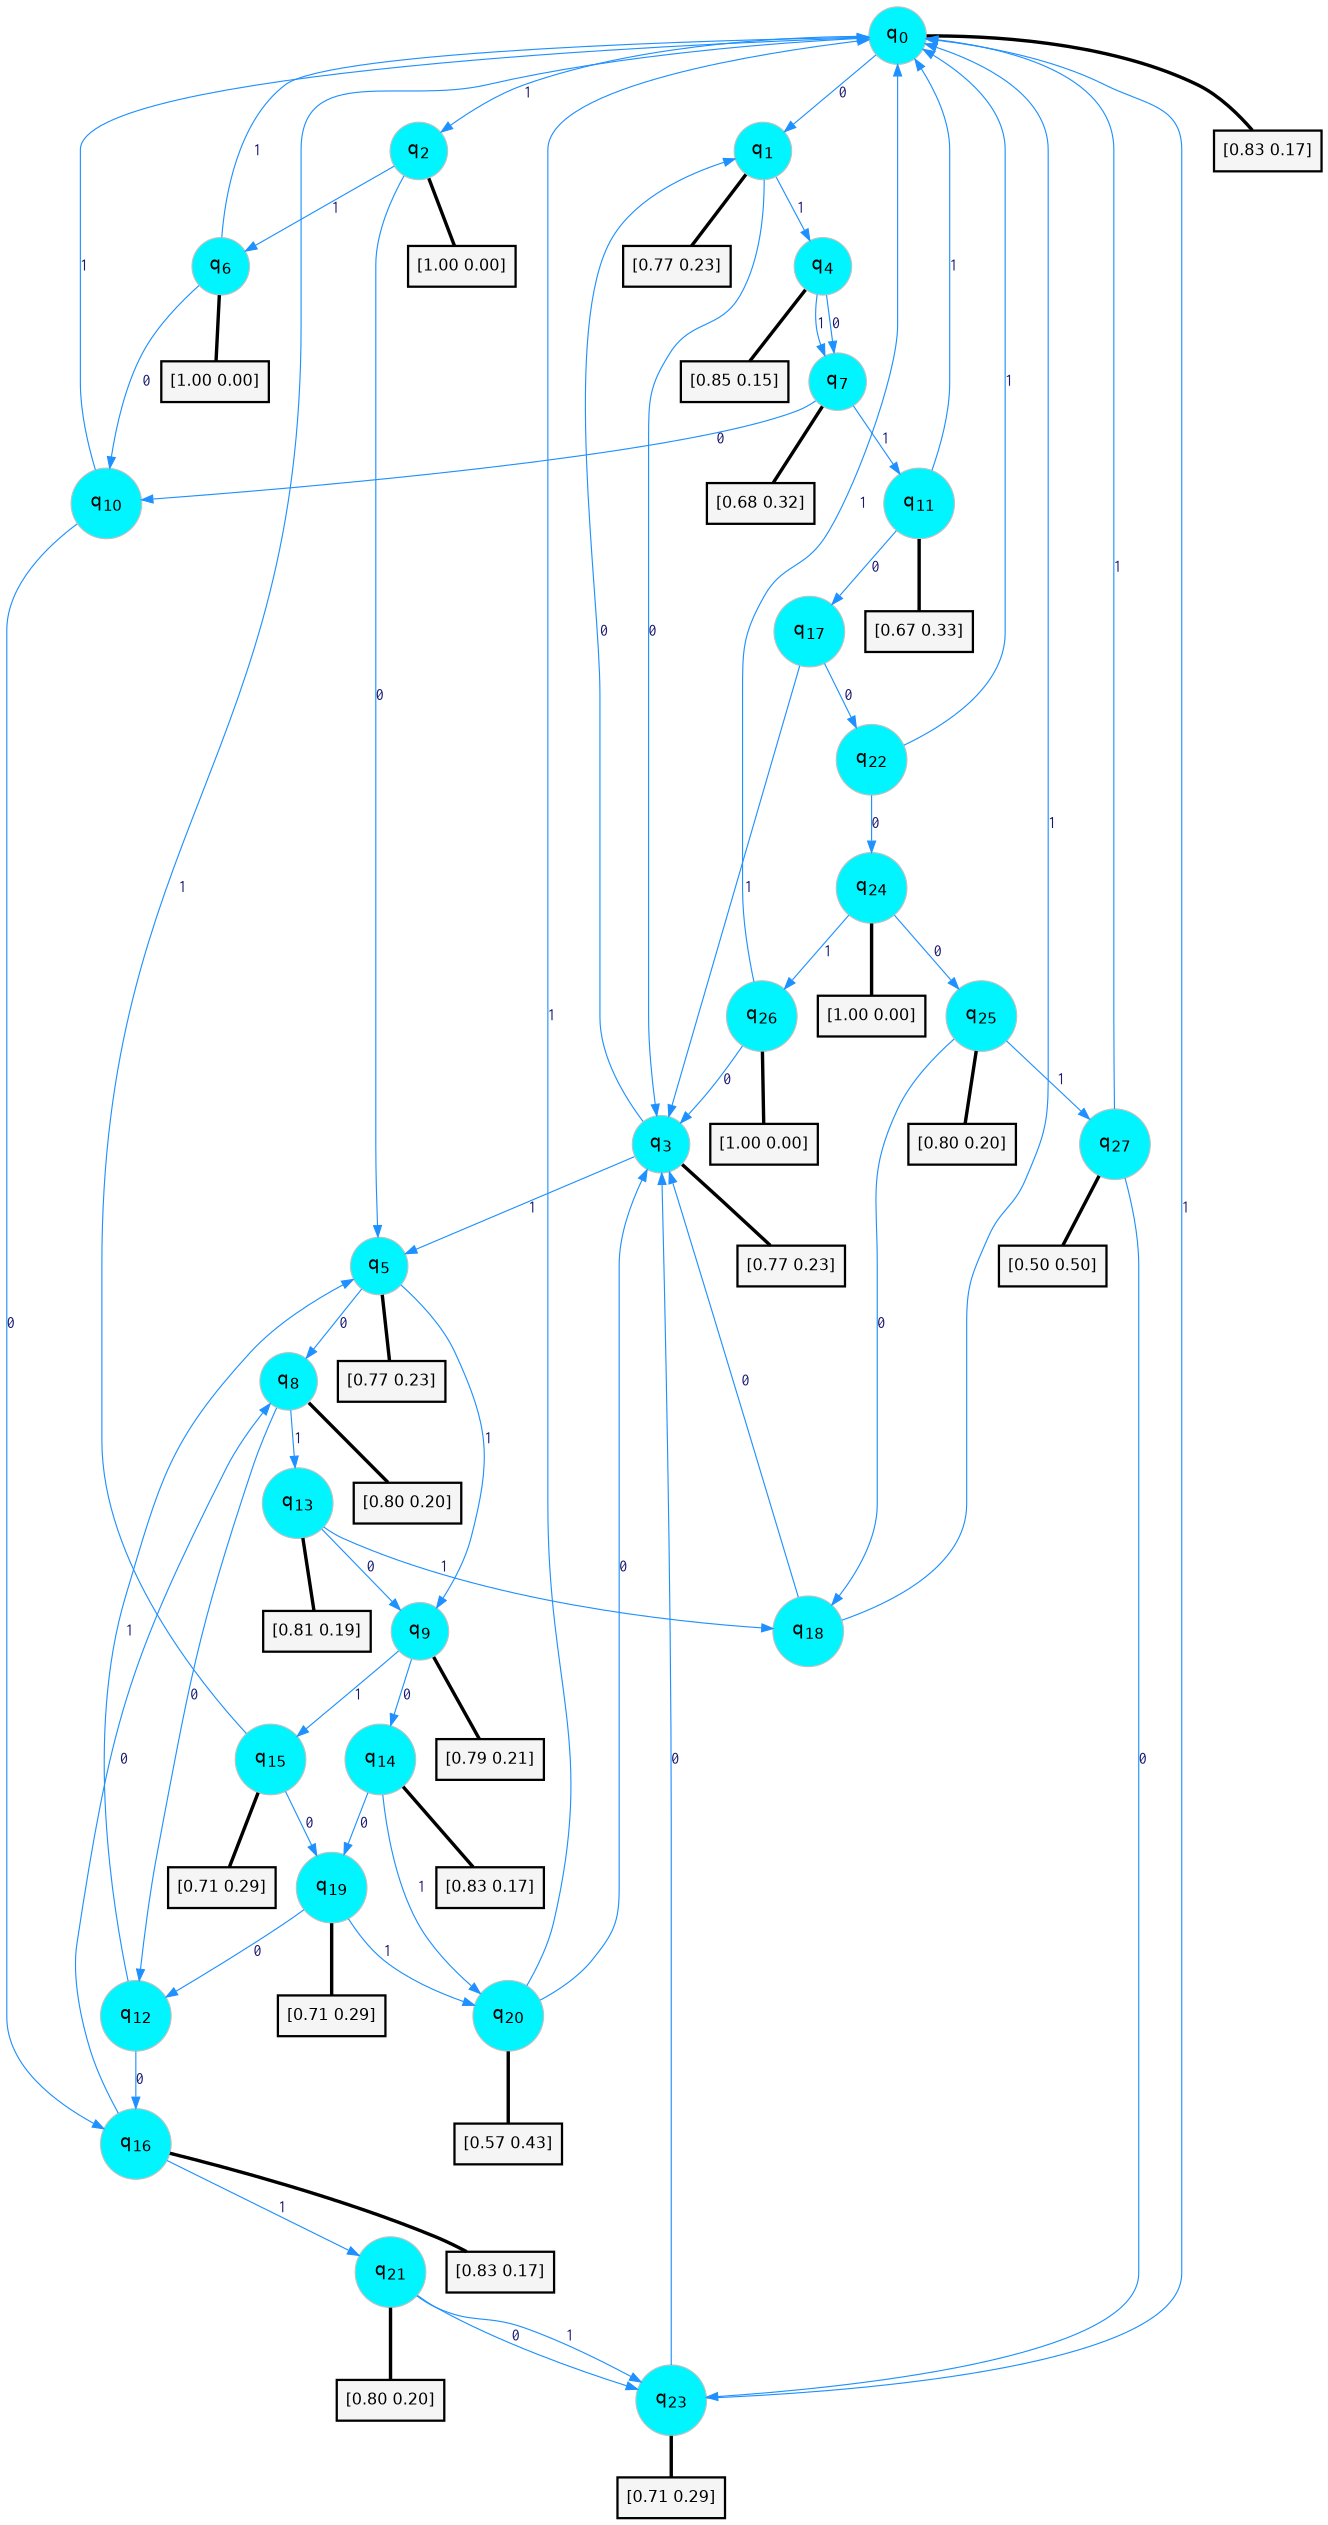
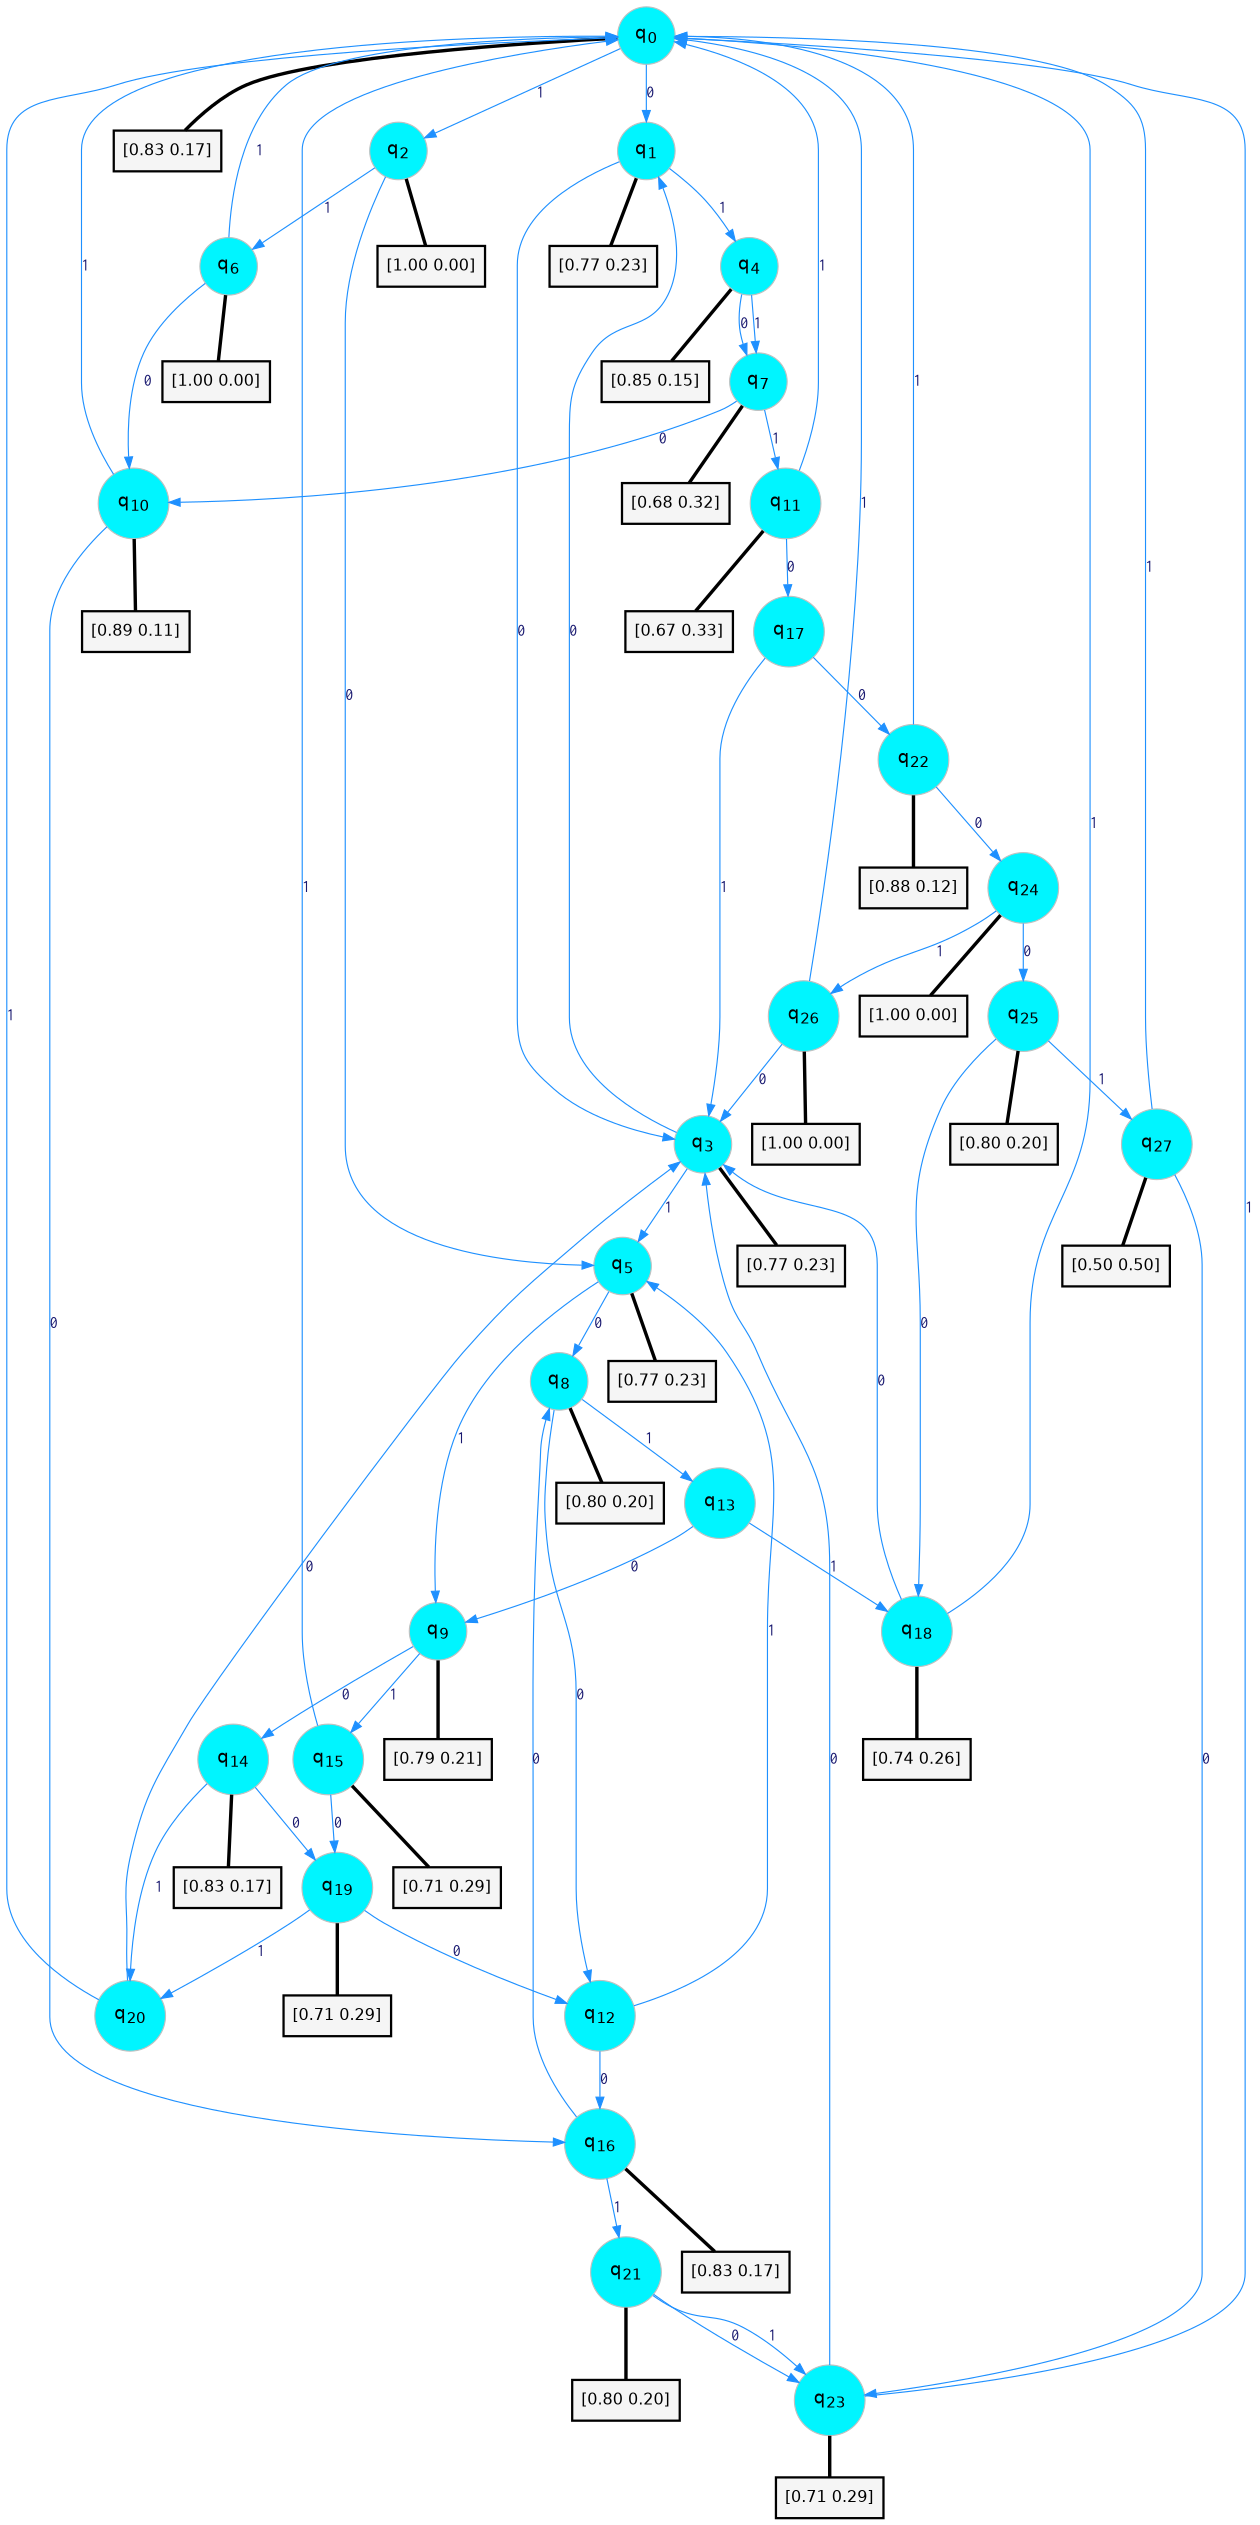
node "[0.89 0.11]": added
node "[0.88 0.12]": added
node "[0.81 0.19]": removed
node "[0.74 0.26]": added
node "[0.57 0.43]": removed
